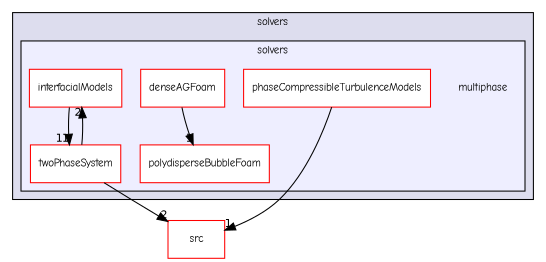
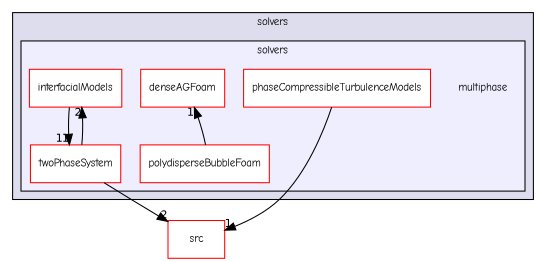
edge "denseAGFoam" -> "polydisperseBubbleFoam": reversed
